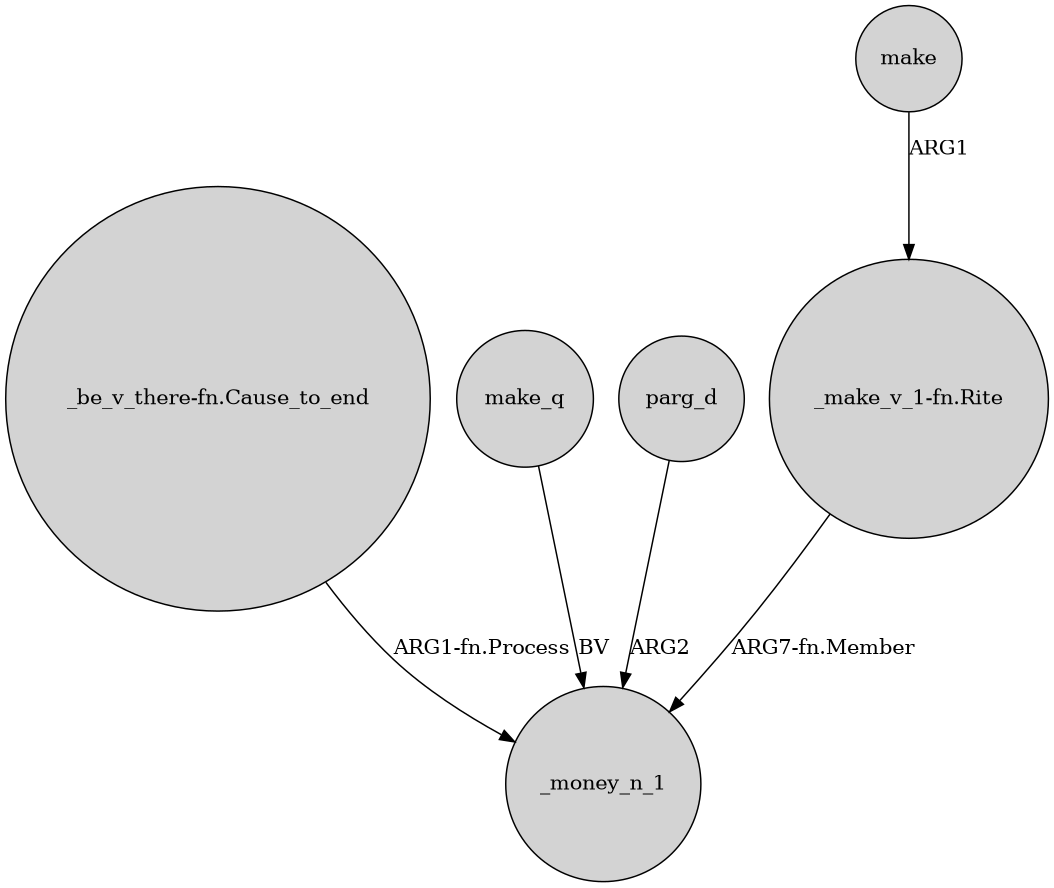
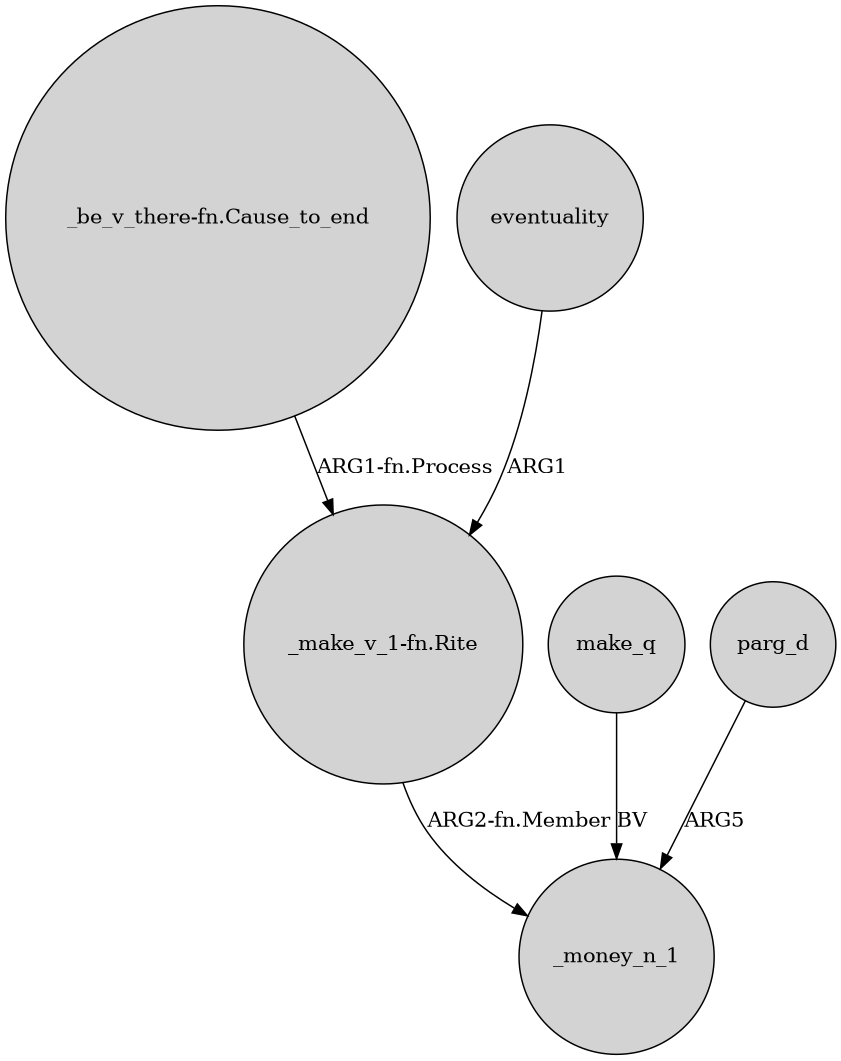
node "make": label "make" -> "eventuality"
edge "parg_d" -> "_money_n_1": label "ARG2" -> "ARG5"
edge "_make_v_1-fn.Rite" -> "_money_n_1": label "ARG7-fn.Member" -> "ARG2-fn.Member"
edge "_be_v_there-fn.Cause_to_end" -> "_money_n_1": now "_be_v_there-fn.Cause_to_end" -> "_make_v_1-fn.Rite"
